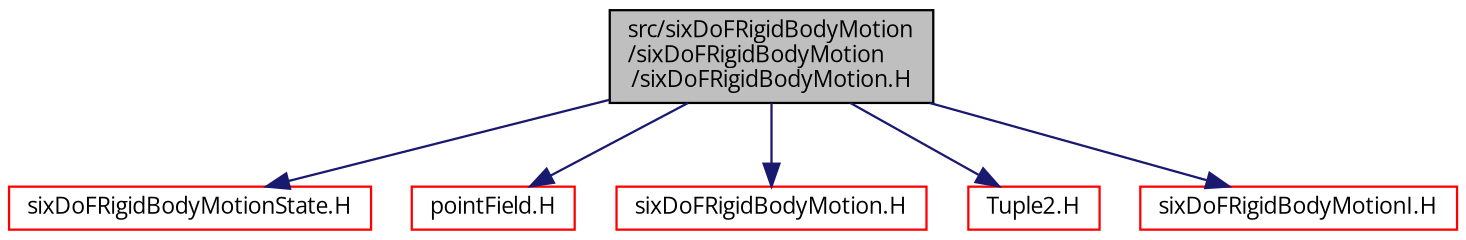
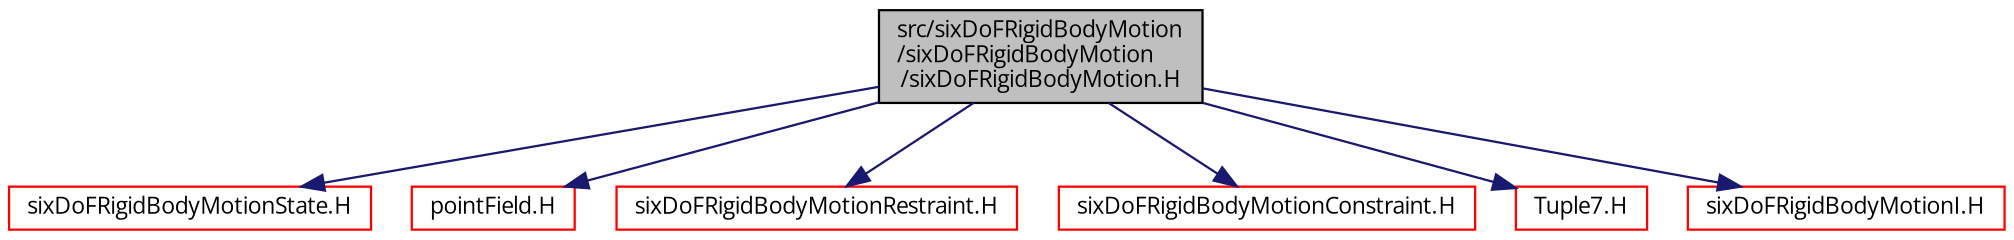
node "sixDoFRigidBodyMotion.H": label "sixDoFRigidBodyMotion.H" -> "sixDoFRigidBodyMotionConstraint.H"
node "sixDoFRigidBodyMotionRestraint.H": added
node "Tuple2.H": label "Tuple2.H" -> "Tuple7.H"
